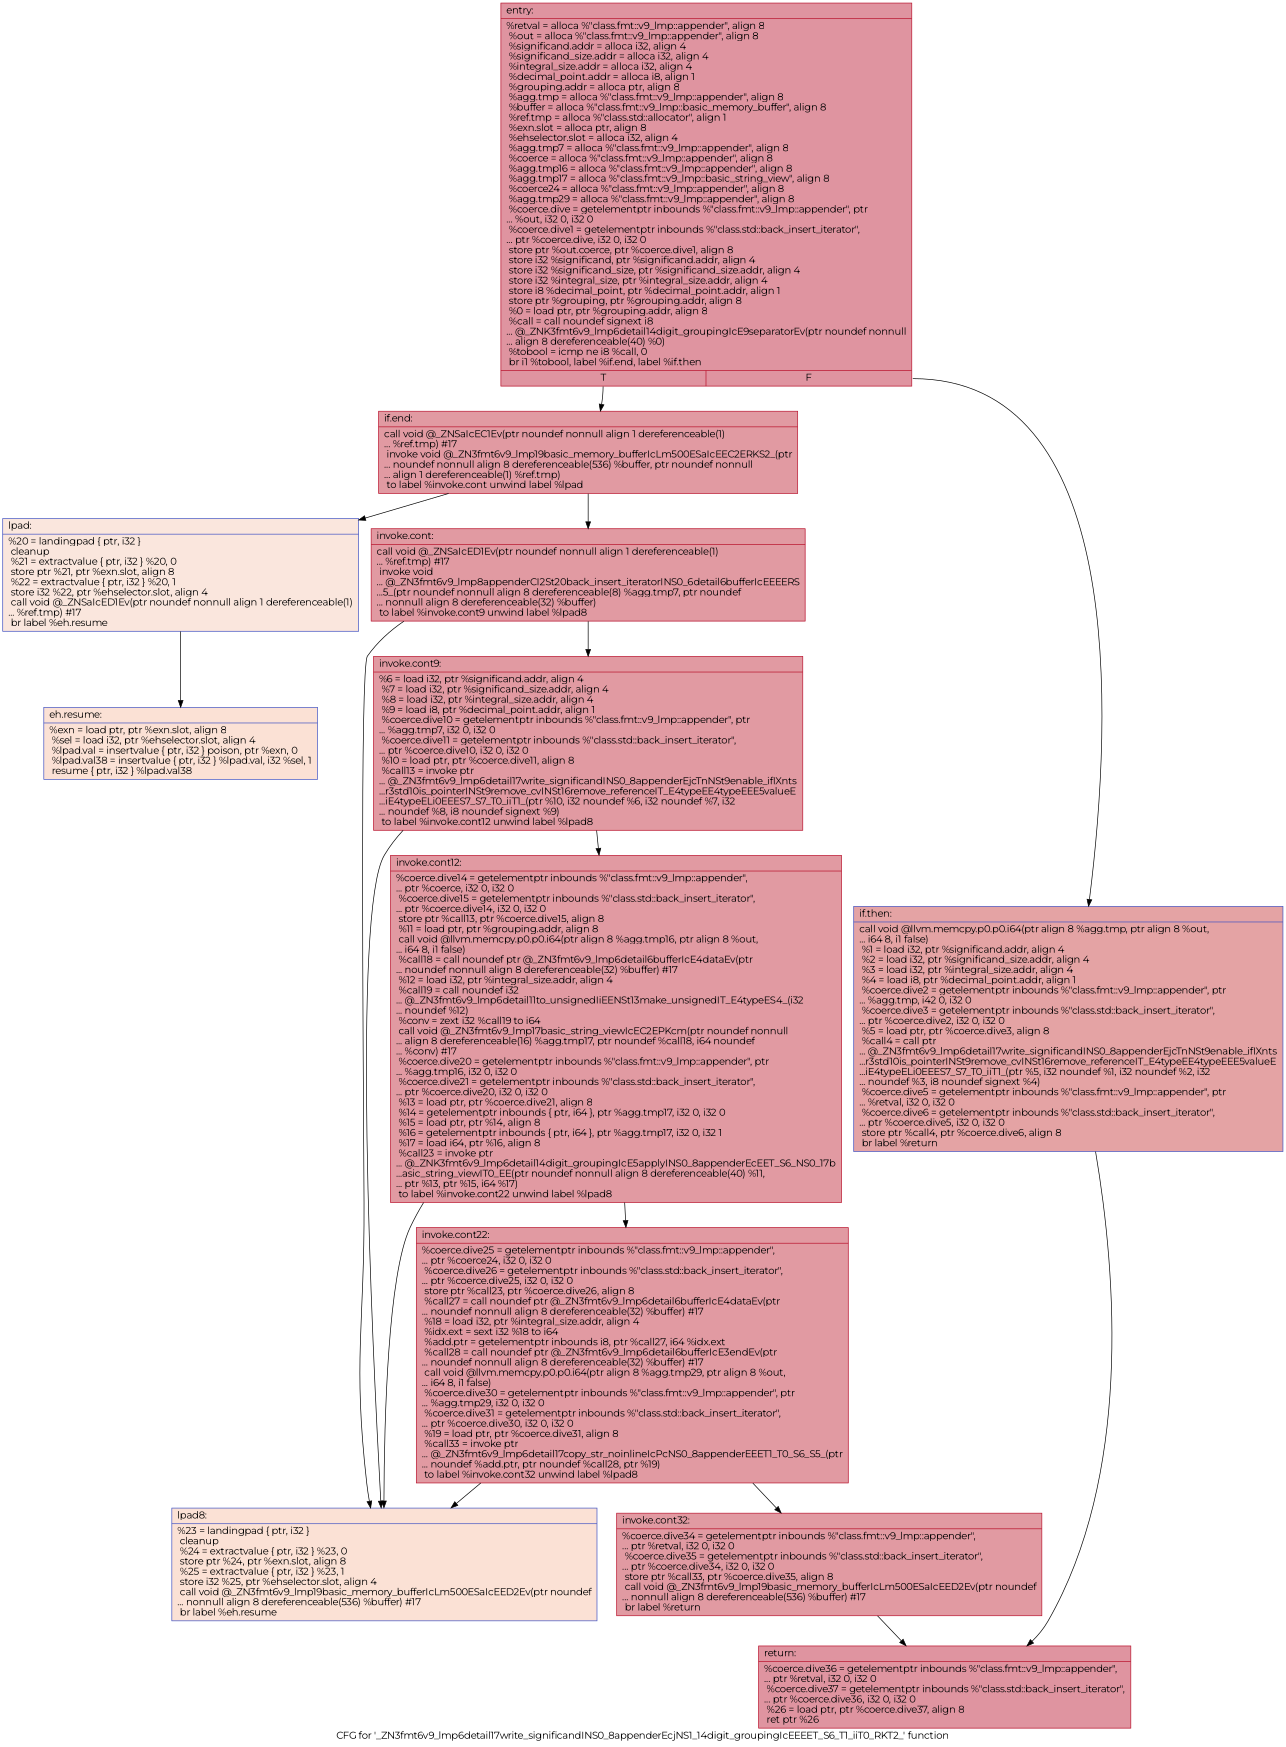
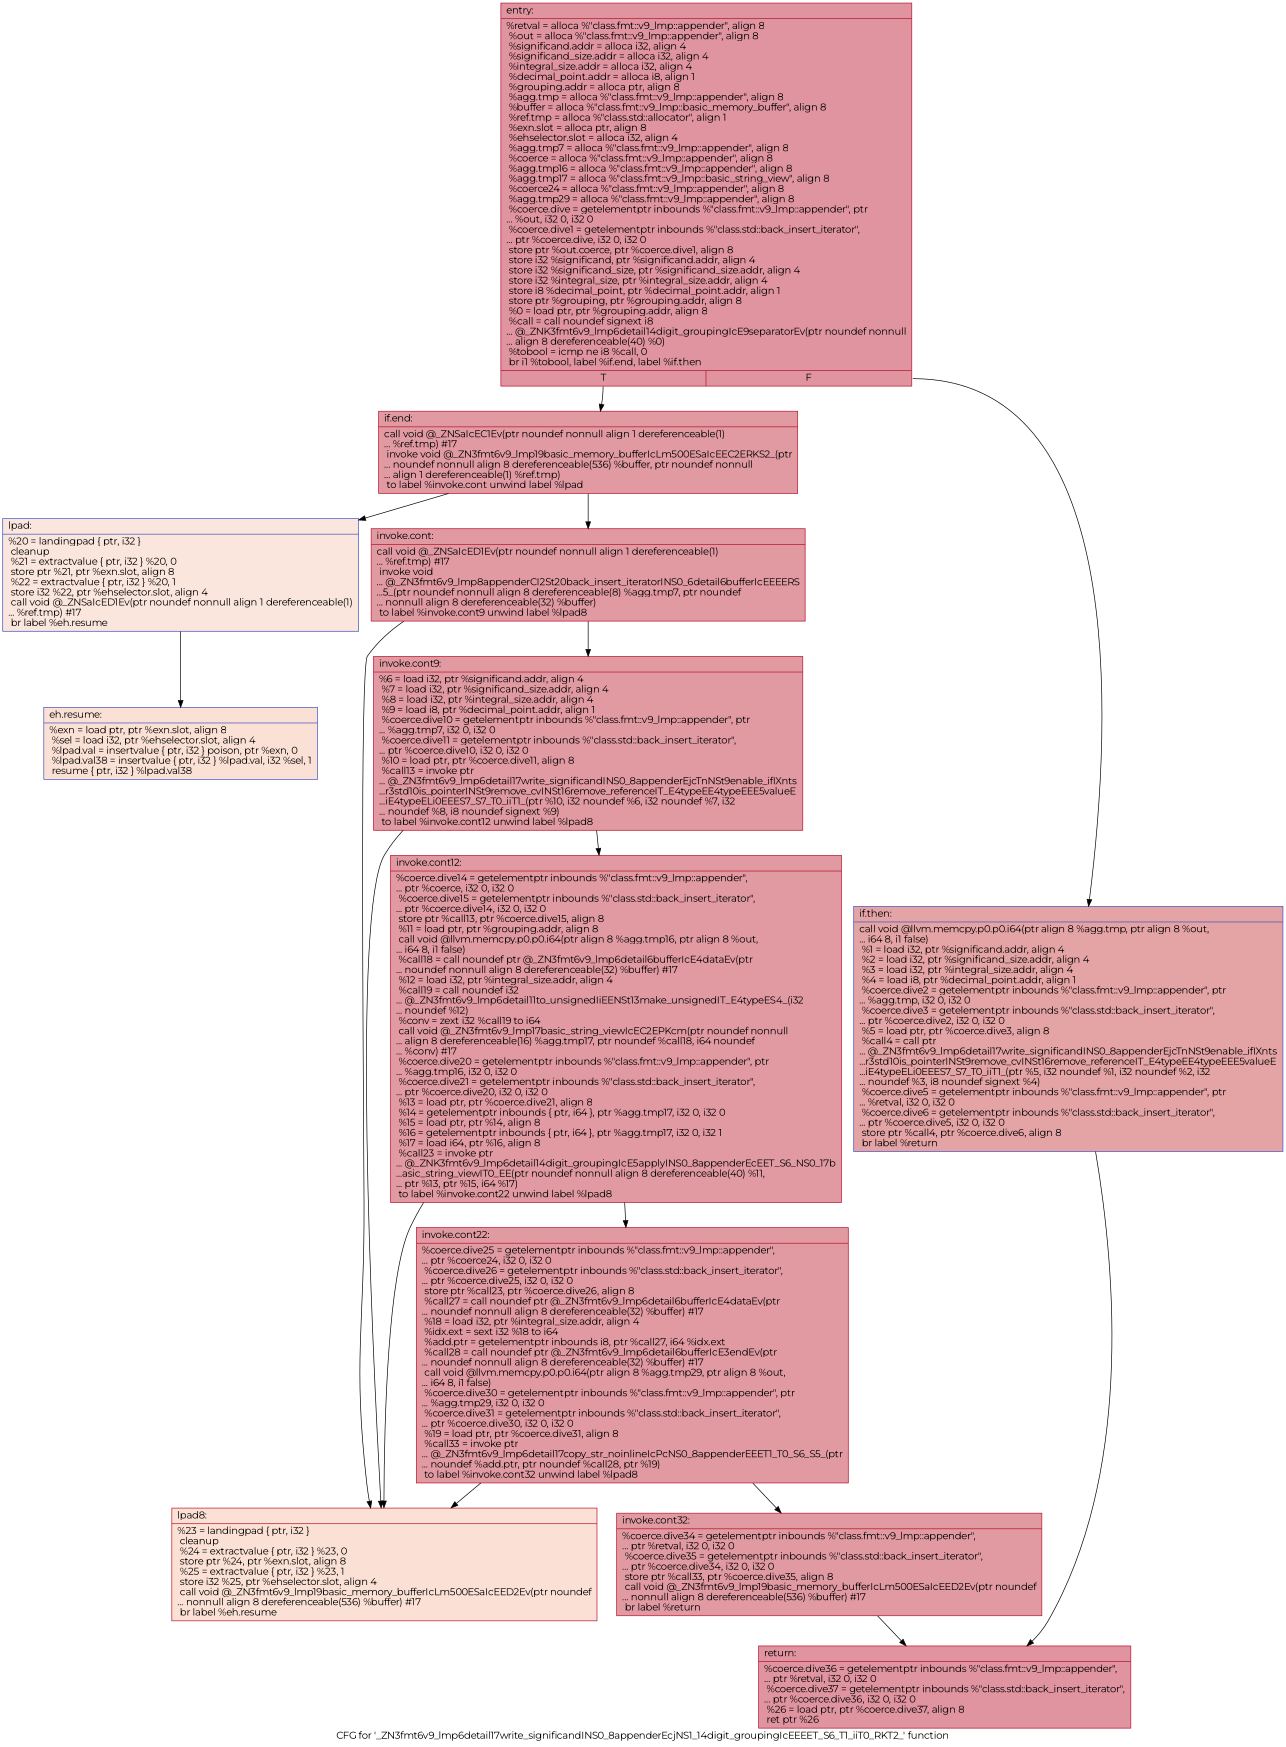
node "if.then:": text "... %agg.tmp, i42 0, i32 0" -> "... %agg.tmp, i32 0, i32 0"
node "lpad8:": color #3d50c3ff -> #b70d28ff
